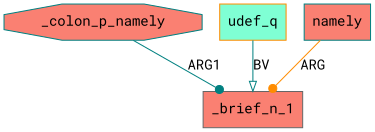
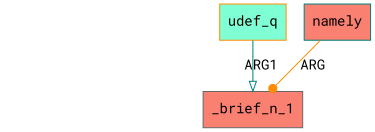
node "_colon_p_namely": removed
edge "udef_q" -> "_brief_n_1": label "BV" -> "ARG1"
